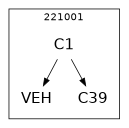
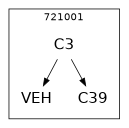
cluster "221001": label "221001" -> "721001"
node "C1": label "C1" -> "C3"
